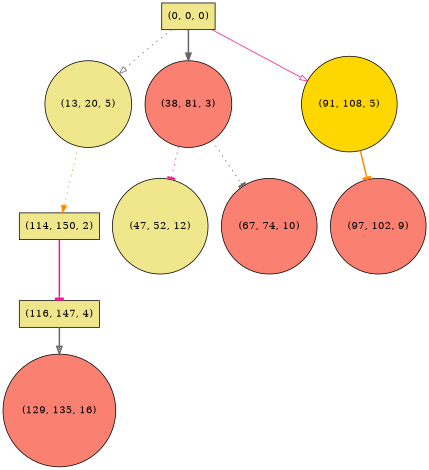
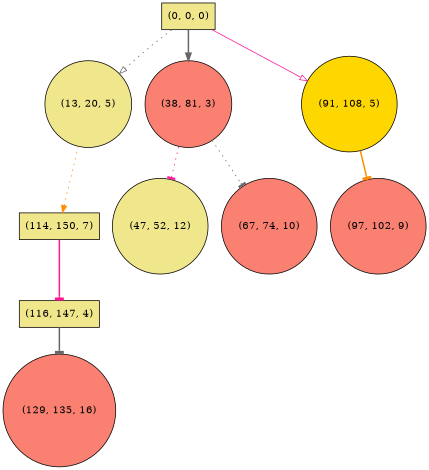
node "(114, 150, 2)": label "(114, 150, 2)" -> "(114, 150, 7)"
edge "(116, 147, 4)" -> "(129, 135, 16)": arrowhead onormal -> tee
